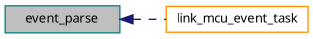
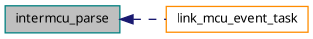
node "event_parse": label "event_parse" -> "intermcu_parse"
